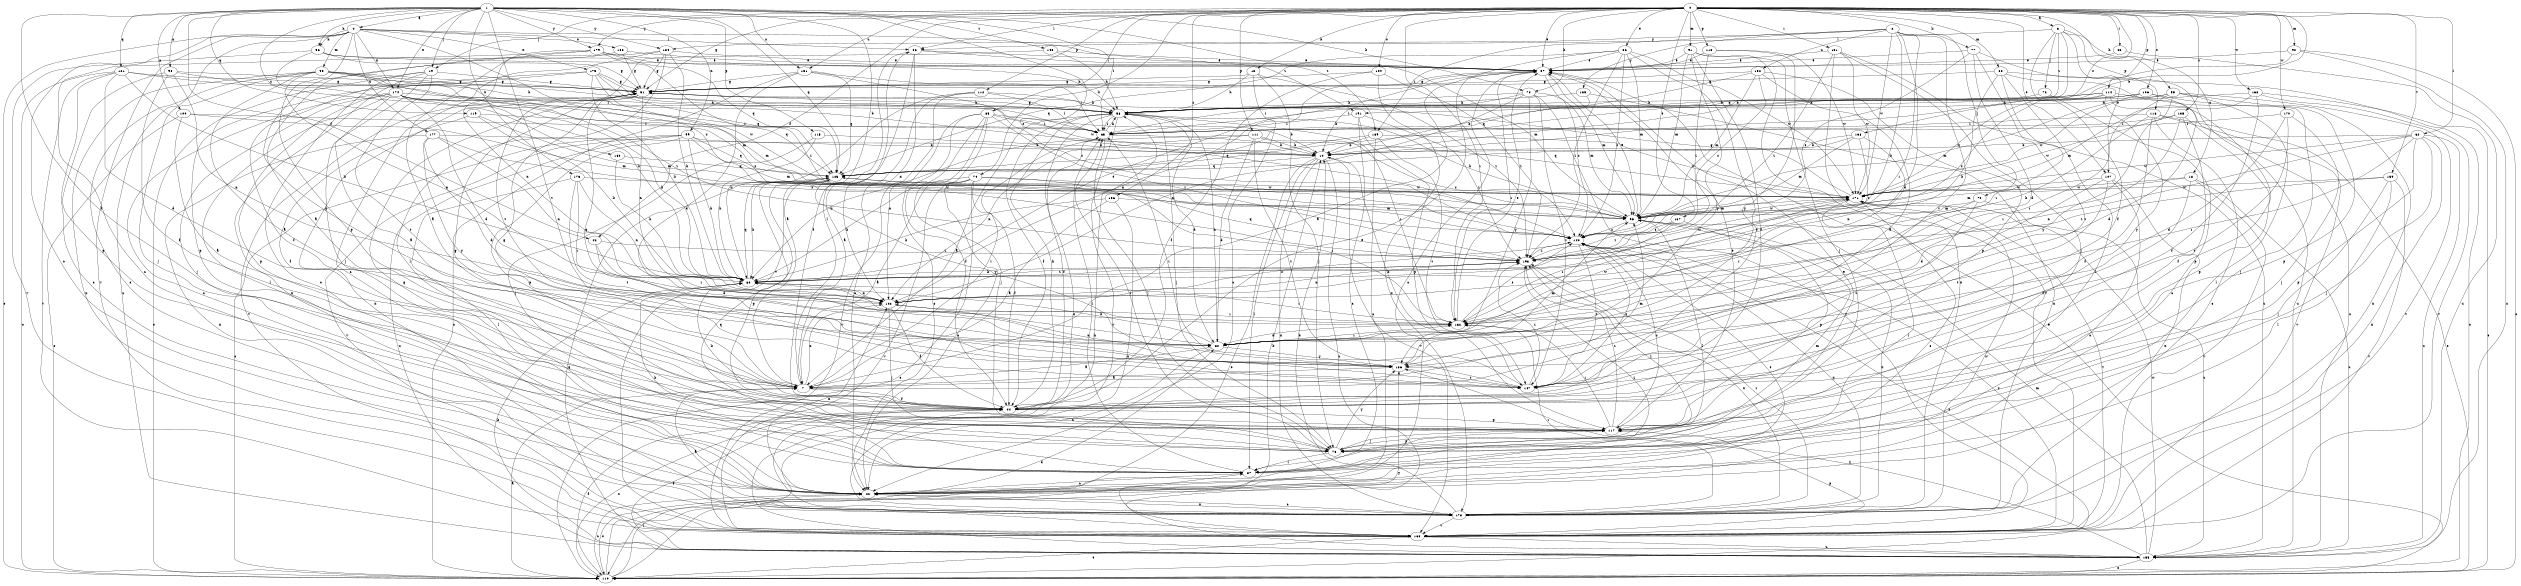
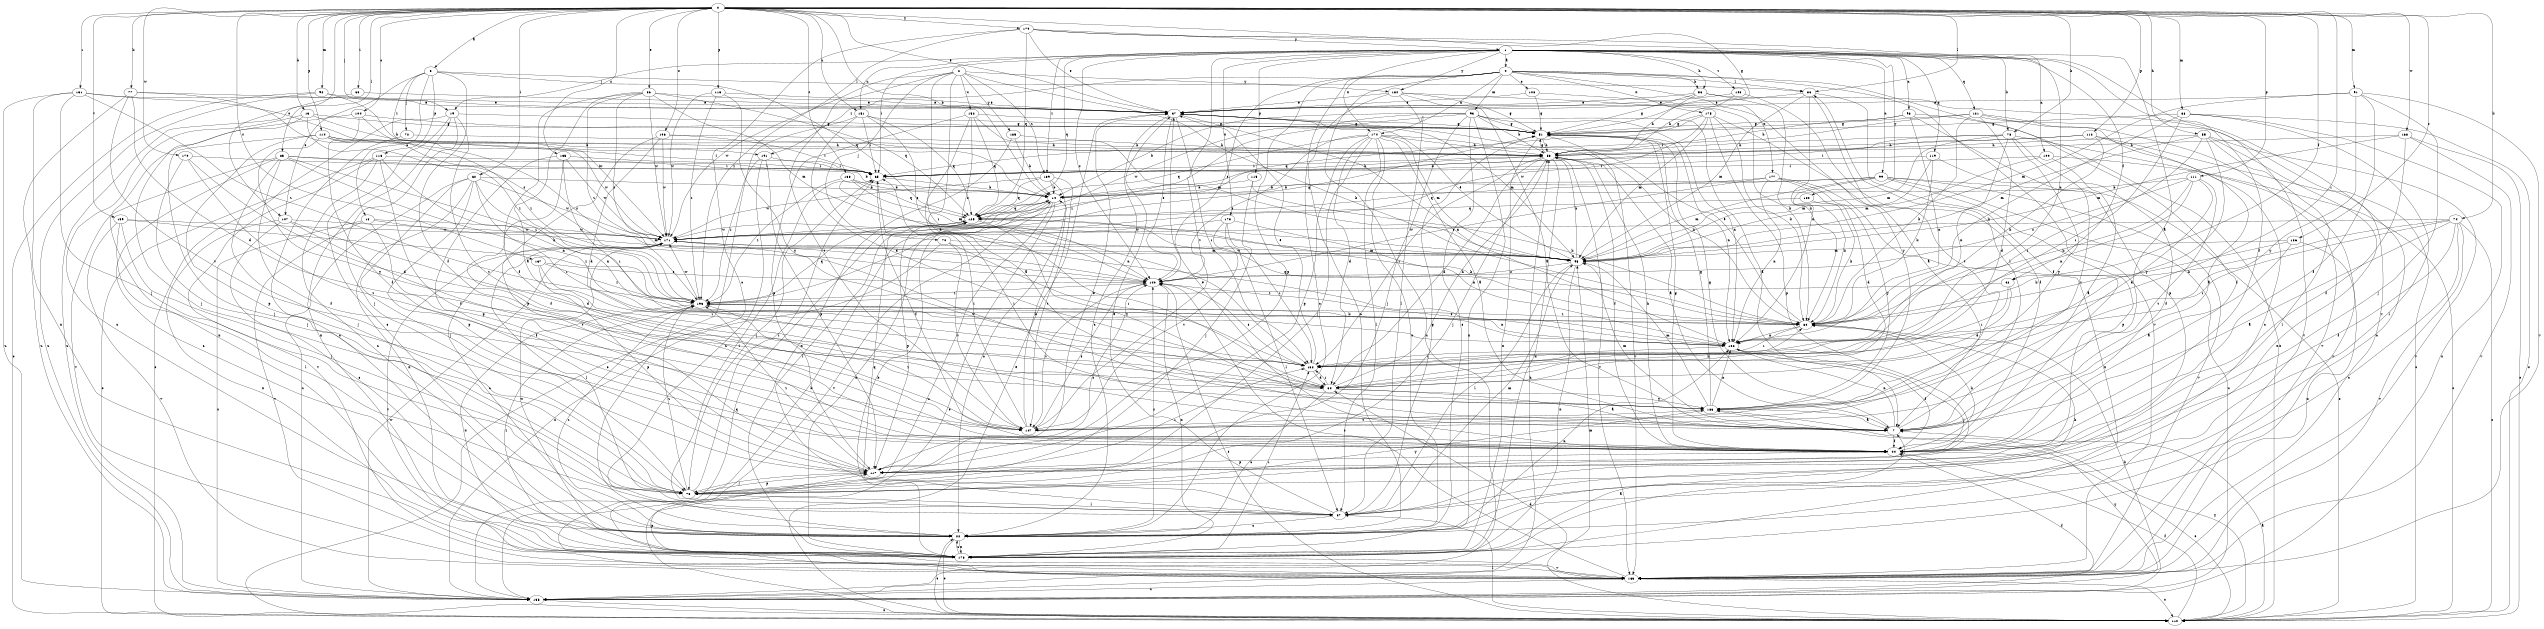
edge "1" -> "179": reversed
